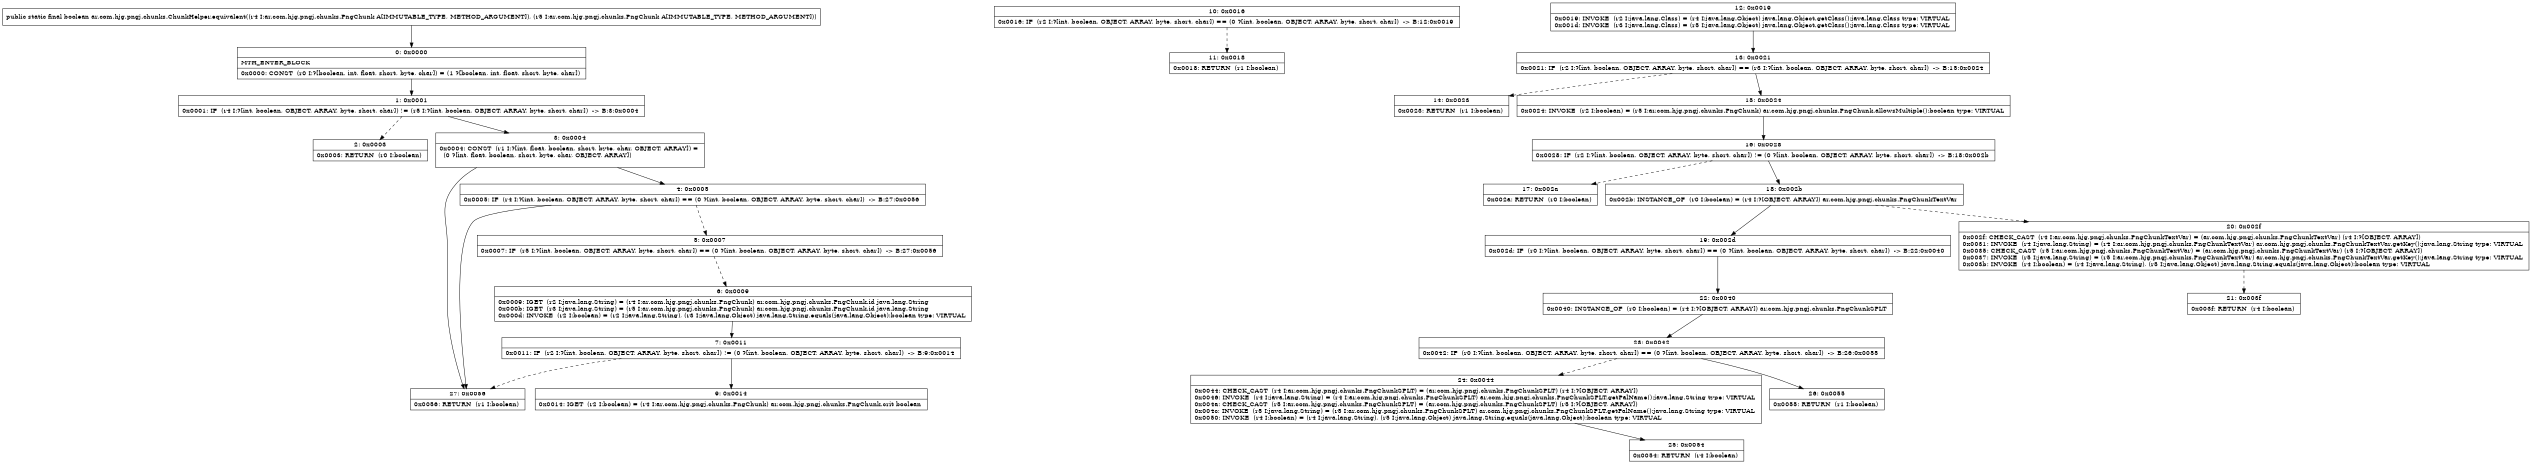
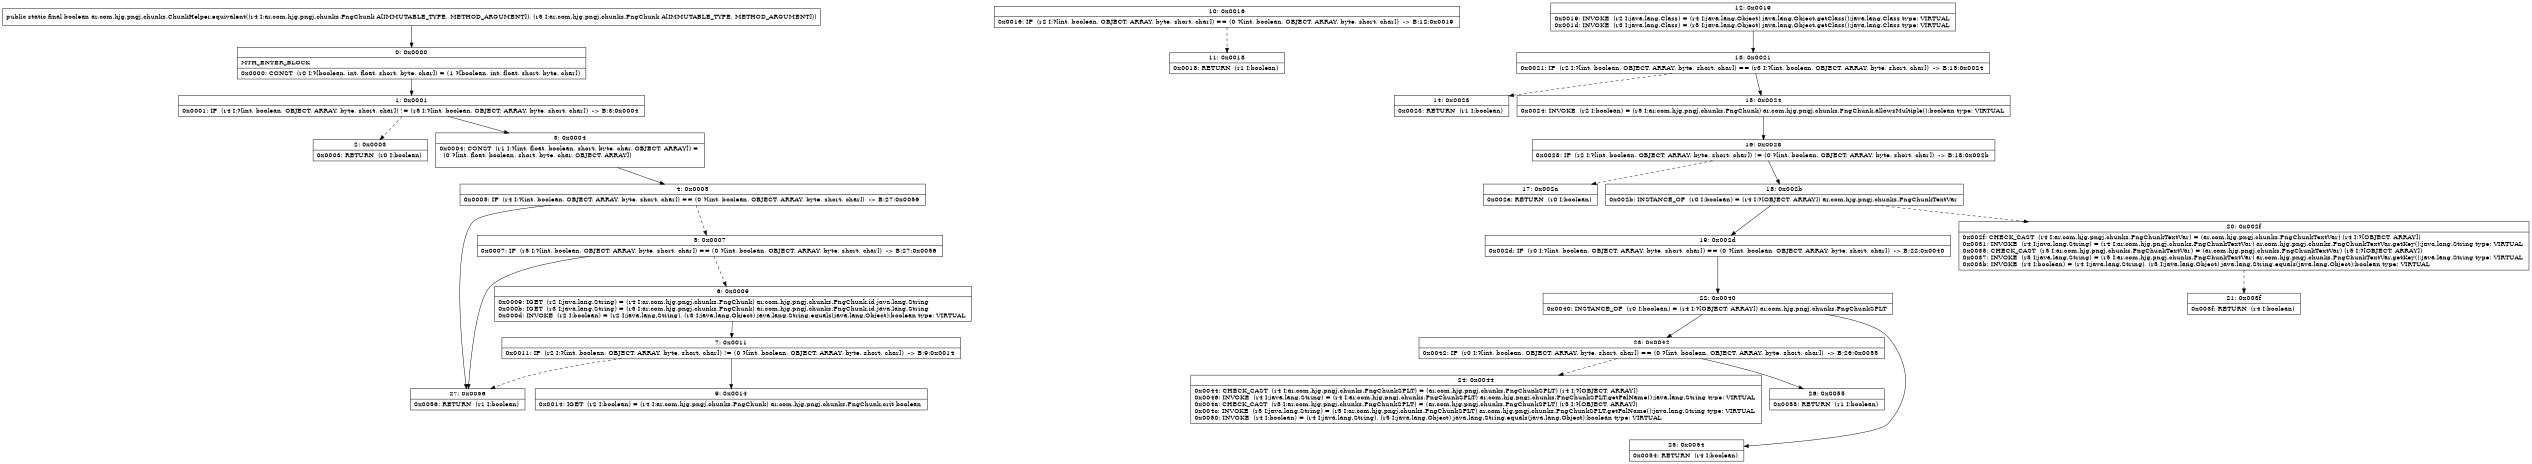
edge "3: 0x0004" -> "27: 0x0056": now "5: 0x0007" -> "27: 0x0056"
edge "24: 0x0044" -> "25: 0x0054": now "22: 0x0040" -> "25: 0x0054"
